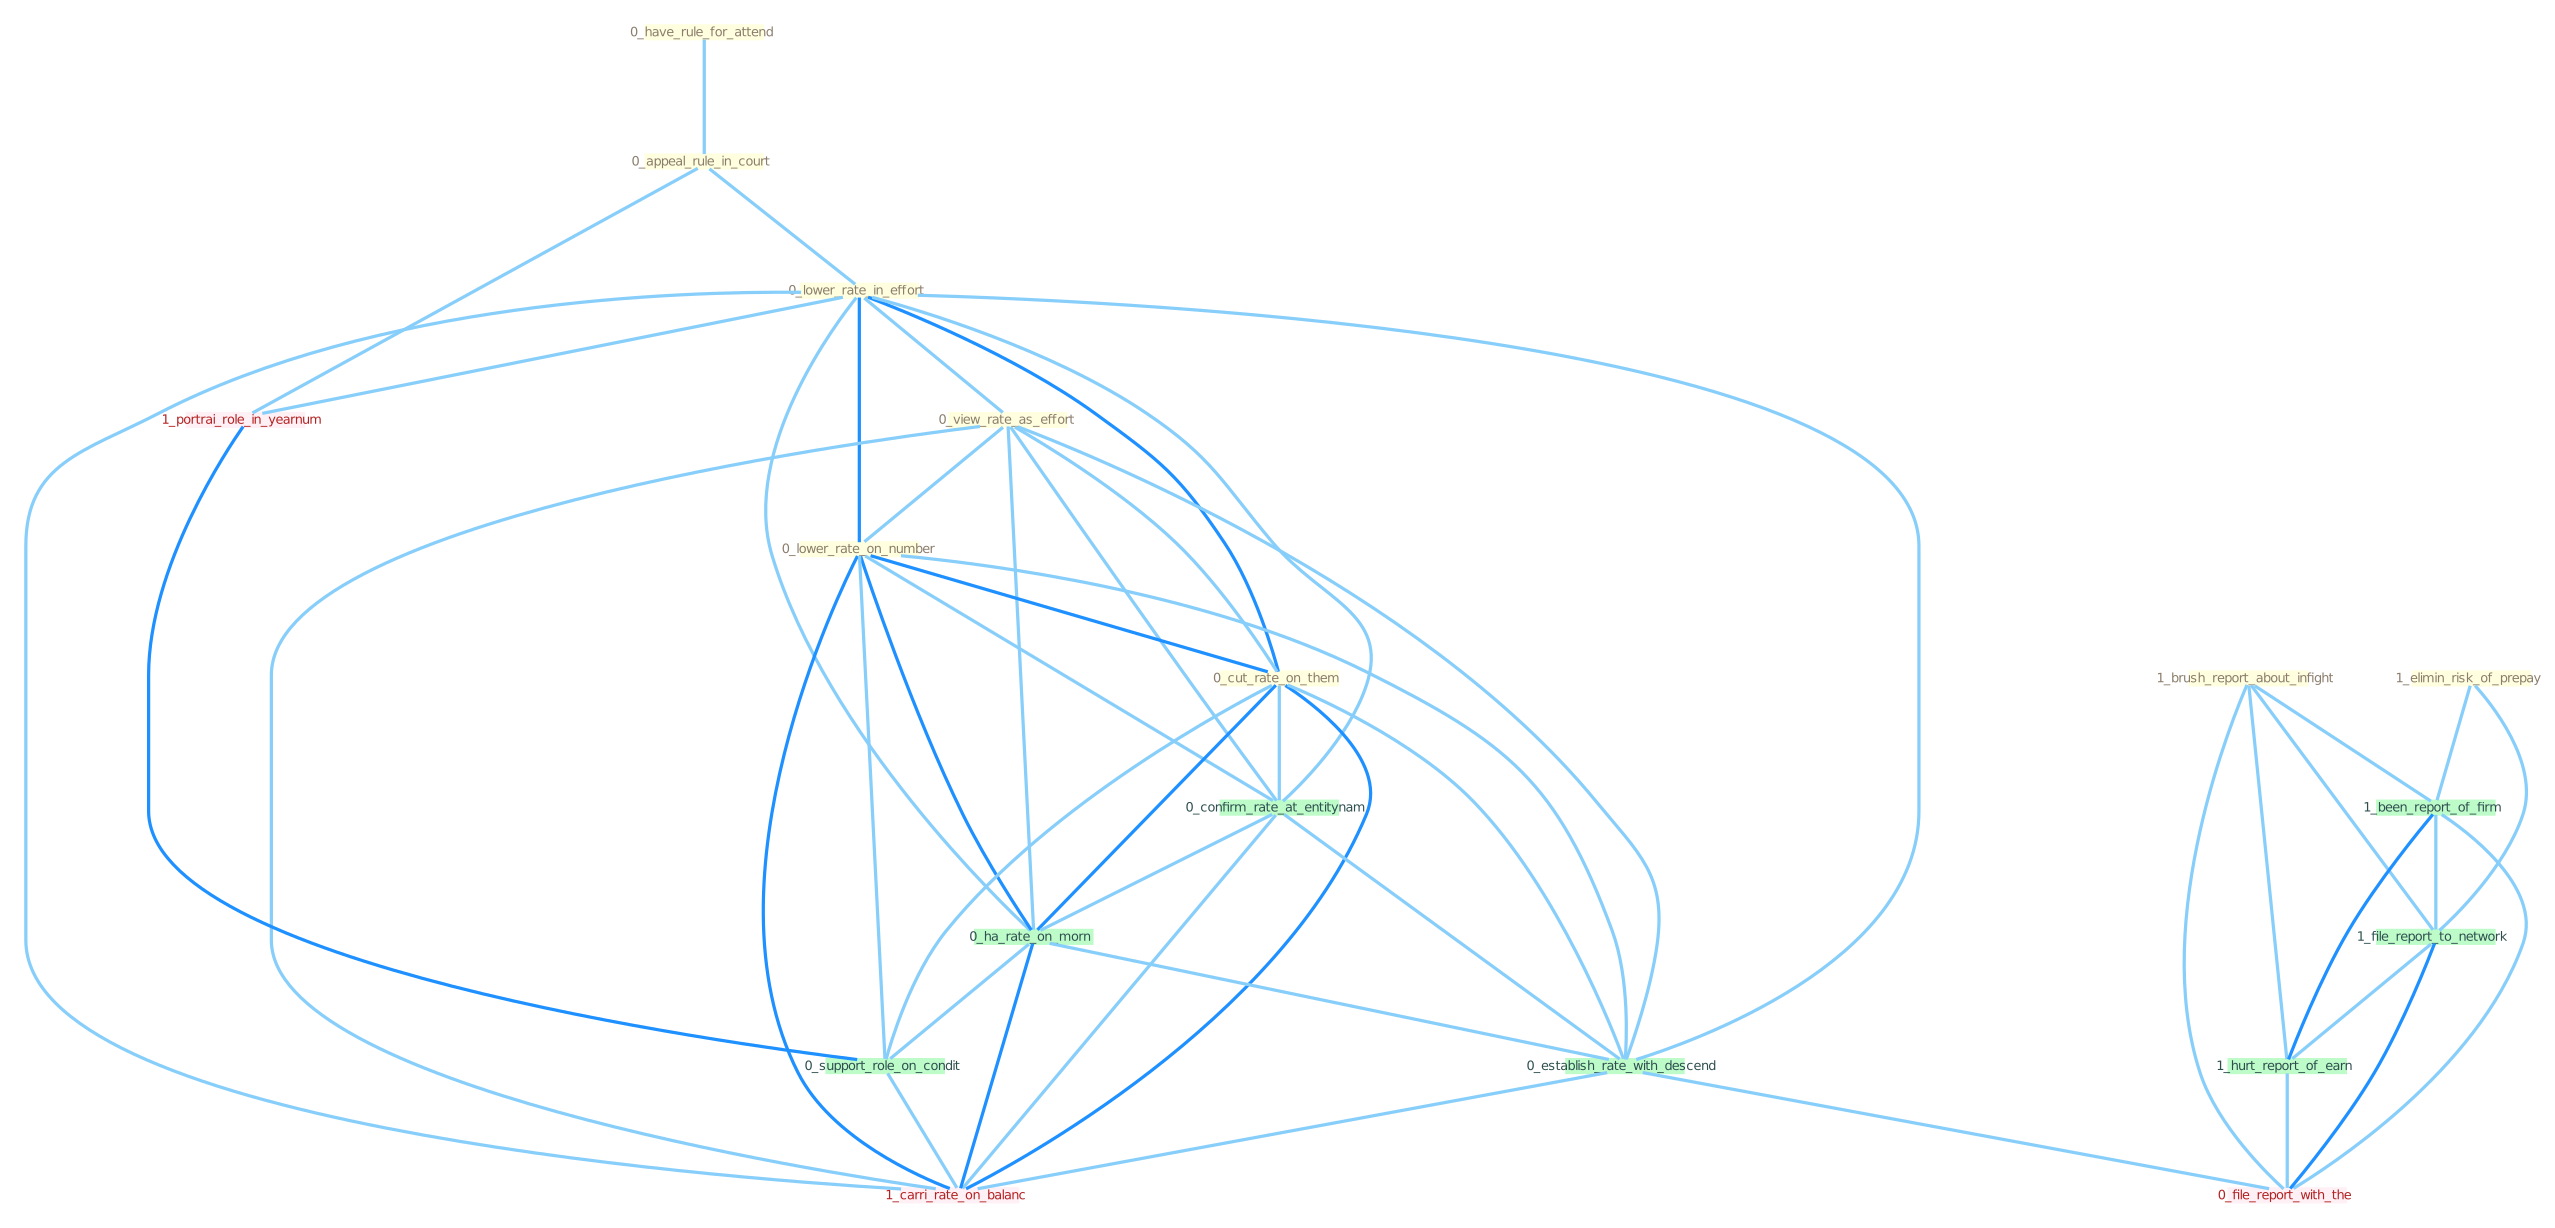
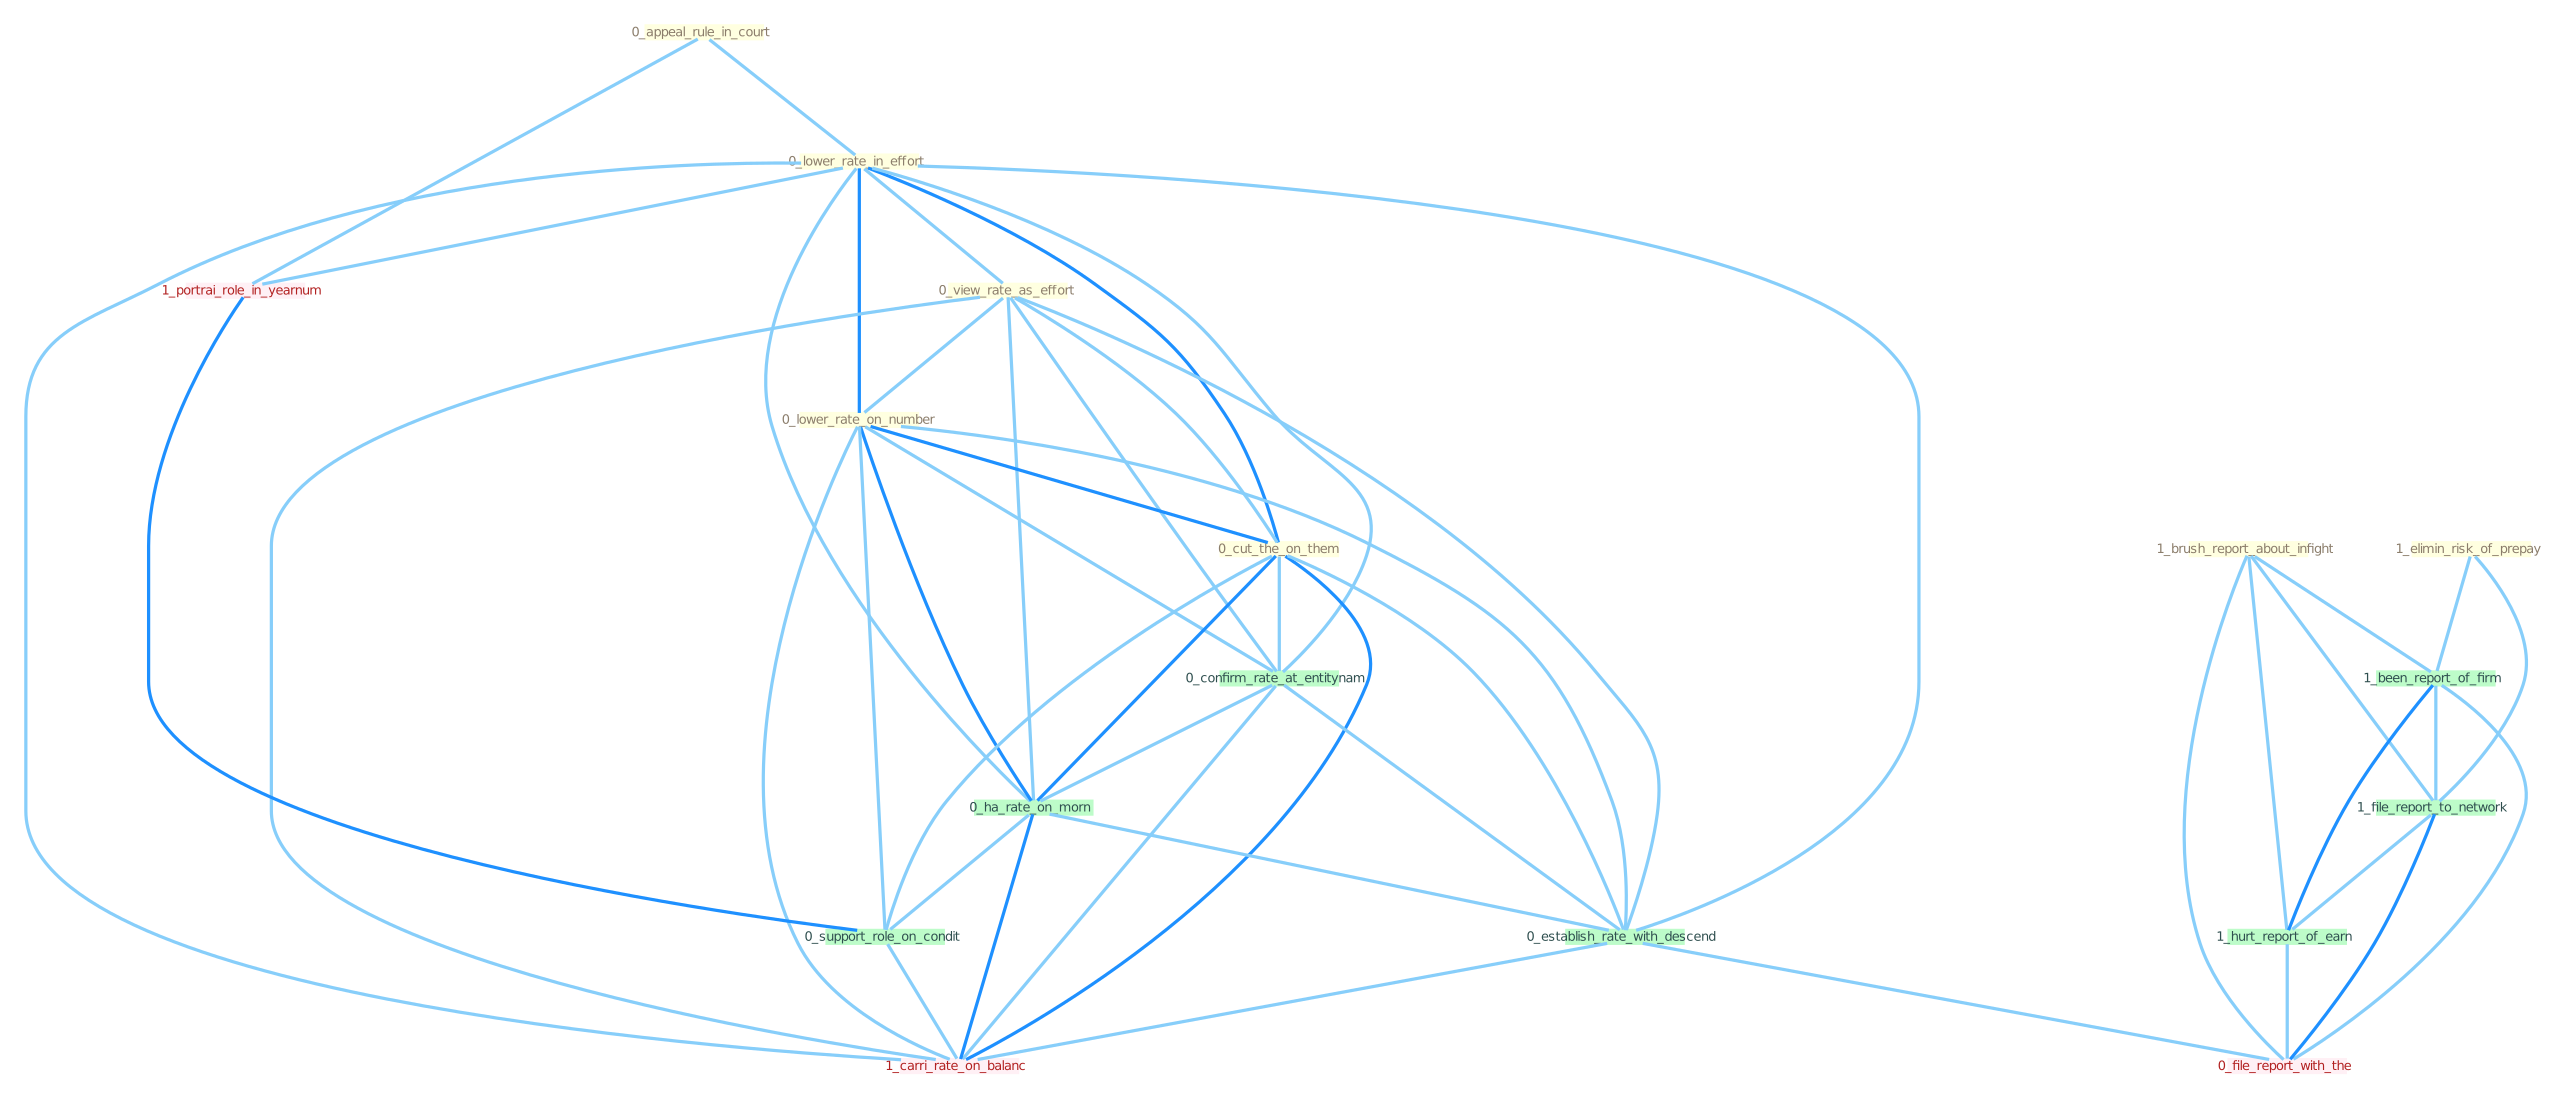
node "0_have_rule_for_attend": removed
node "0_cut_rate_on_them": label "0_cut_rate_on_them" -> "0_cut_the_on_them"
edge "0_lower_rate_on_number" -- "1_carri_rate_on_balanc": color #1e90ff -> #87cefa
